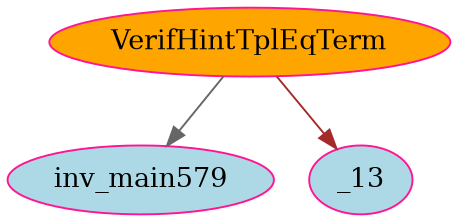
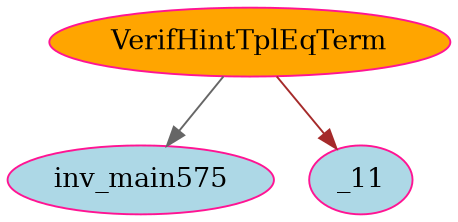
node "inv_main579": label "inv_main579" -> "inv_main575"
node "_13": label "_13" -> "_11"
